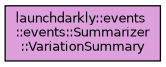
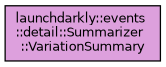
node "launchdarkly::events ::events::Summarizer ::VariationSummary": label "launchdarkly::events ::events::Summarizer ::VariationSummary" -> "launchdarkly::events ::detail::Summarizer ::VariationSummary"
